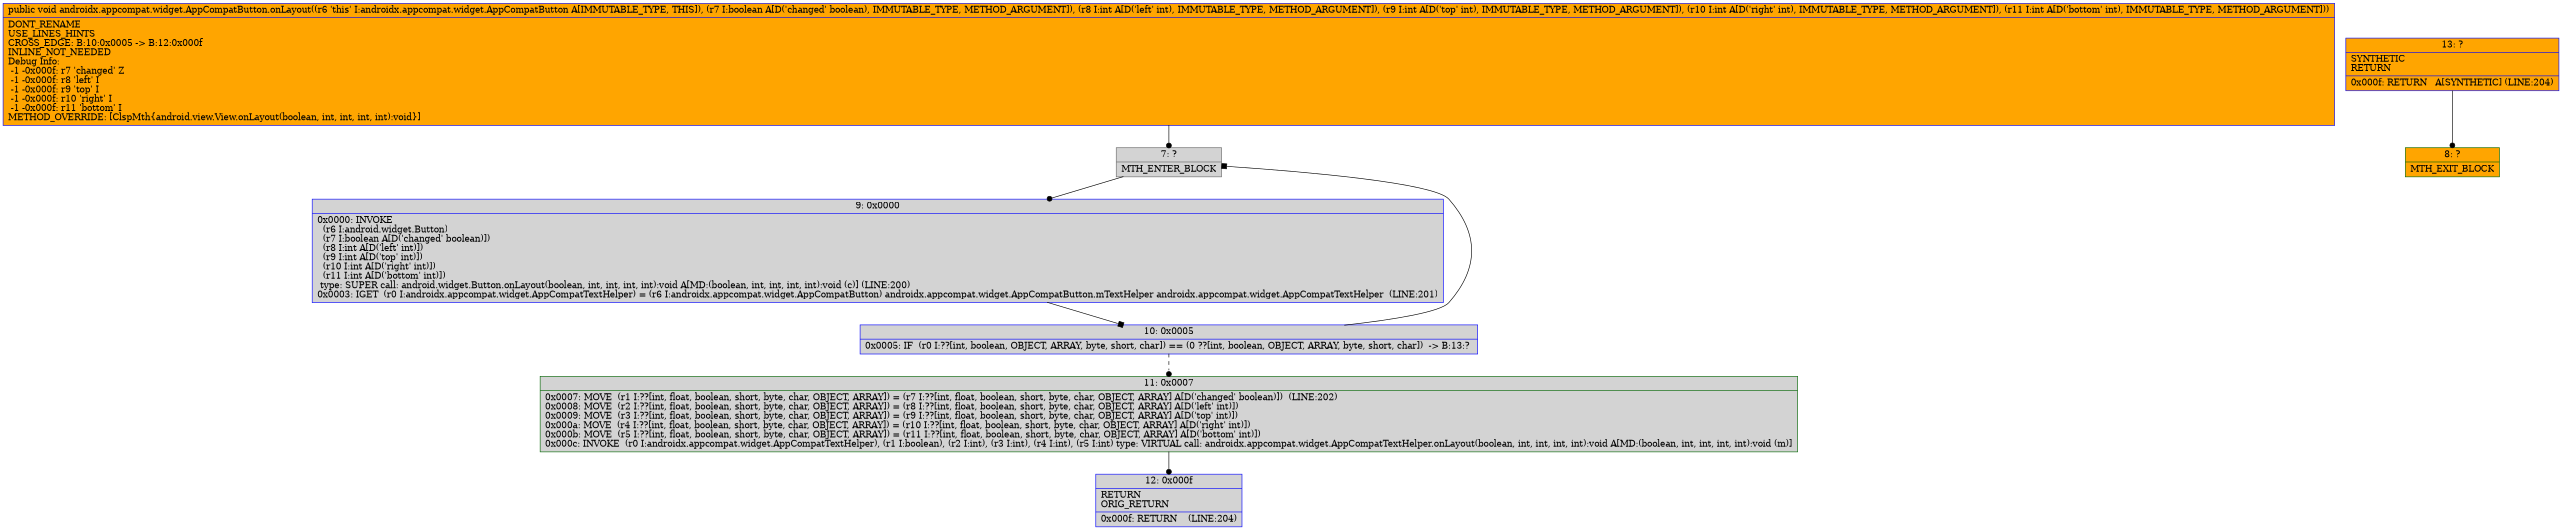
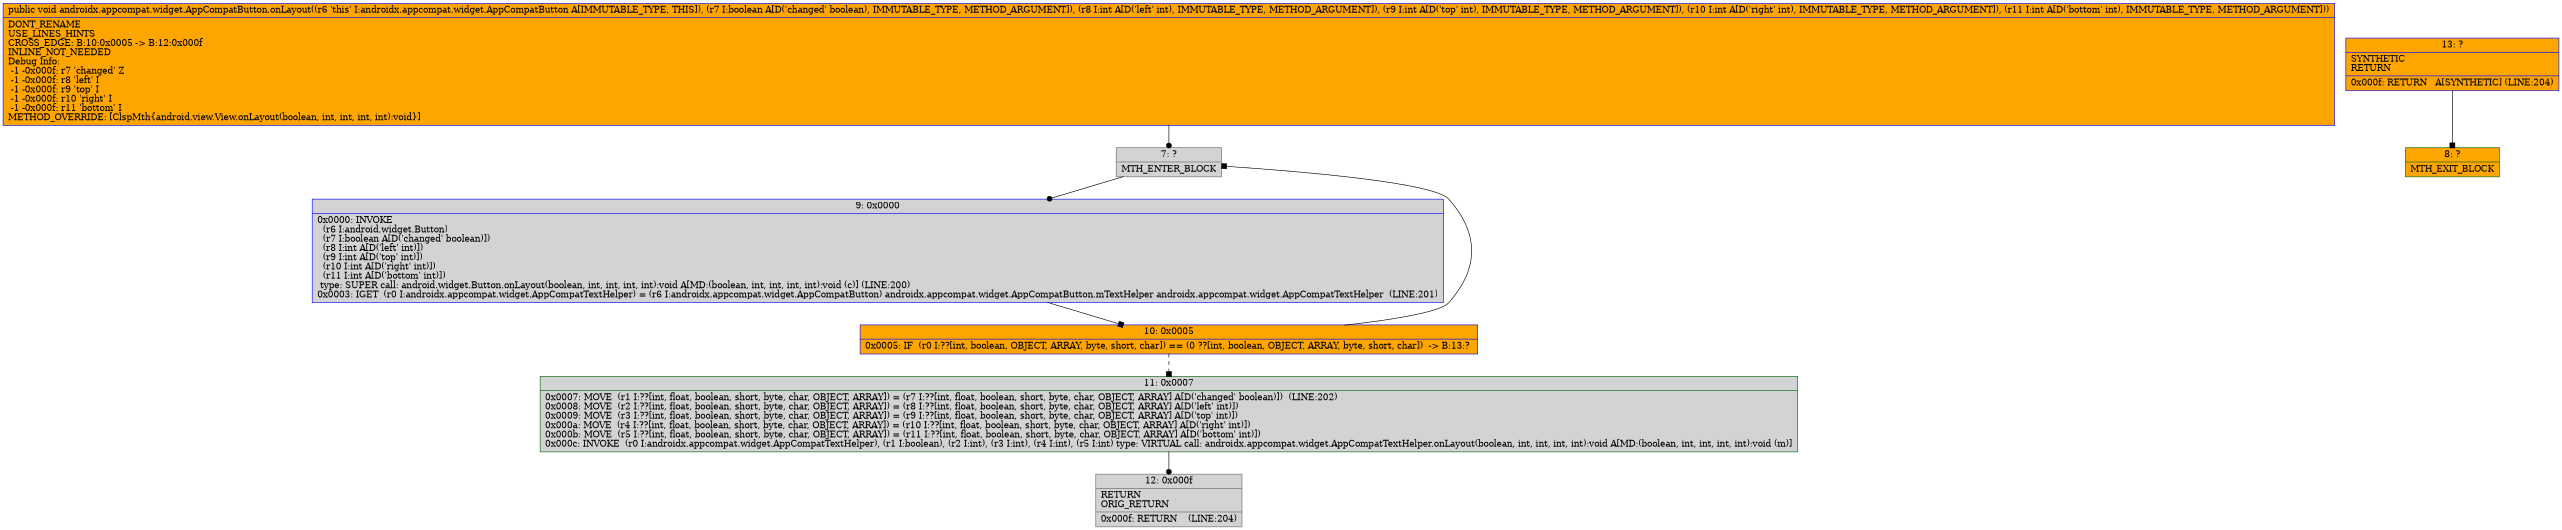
edge "13: ?" -> "8: ?": arrowhead dot -> box
node "10: 0x0005": fillcolor lightgrey -> orange
edge "10: 0x0005" -> "11: 0x0007": arrowhead dot -> box
node "12: 0x000f": color blue -> gray40
